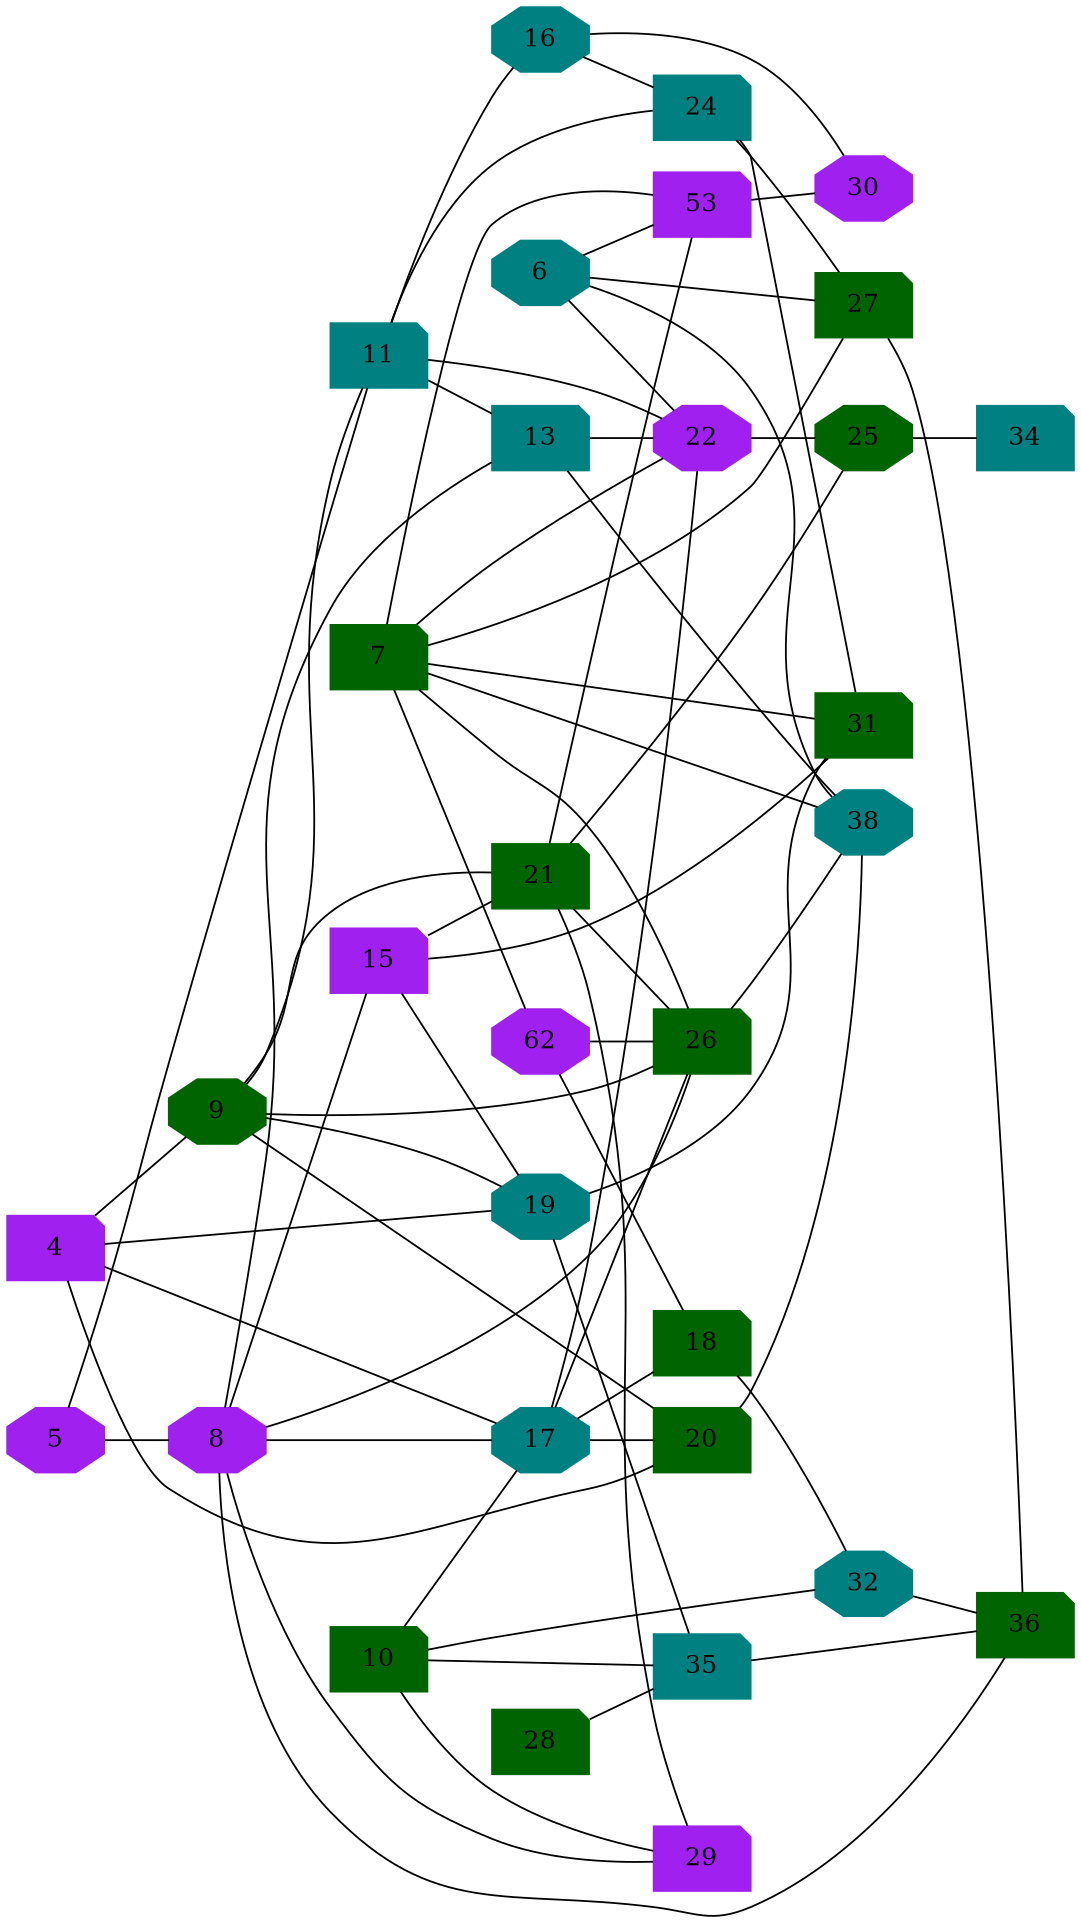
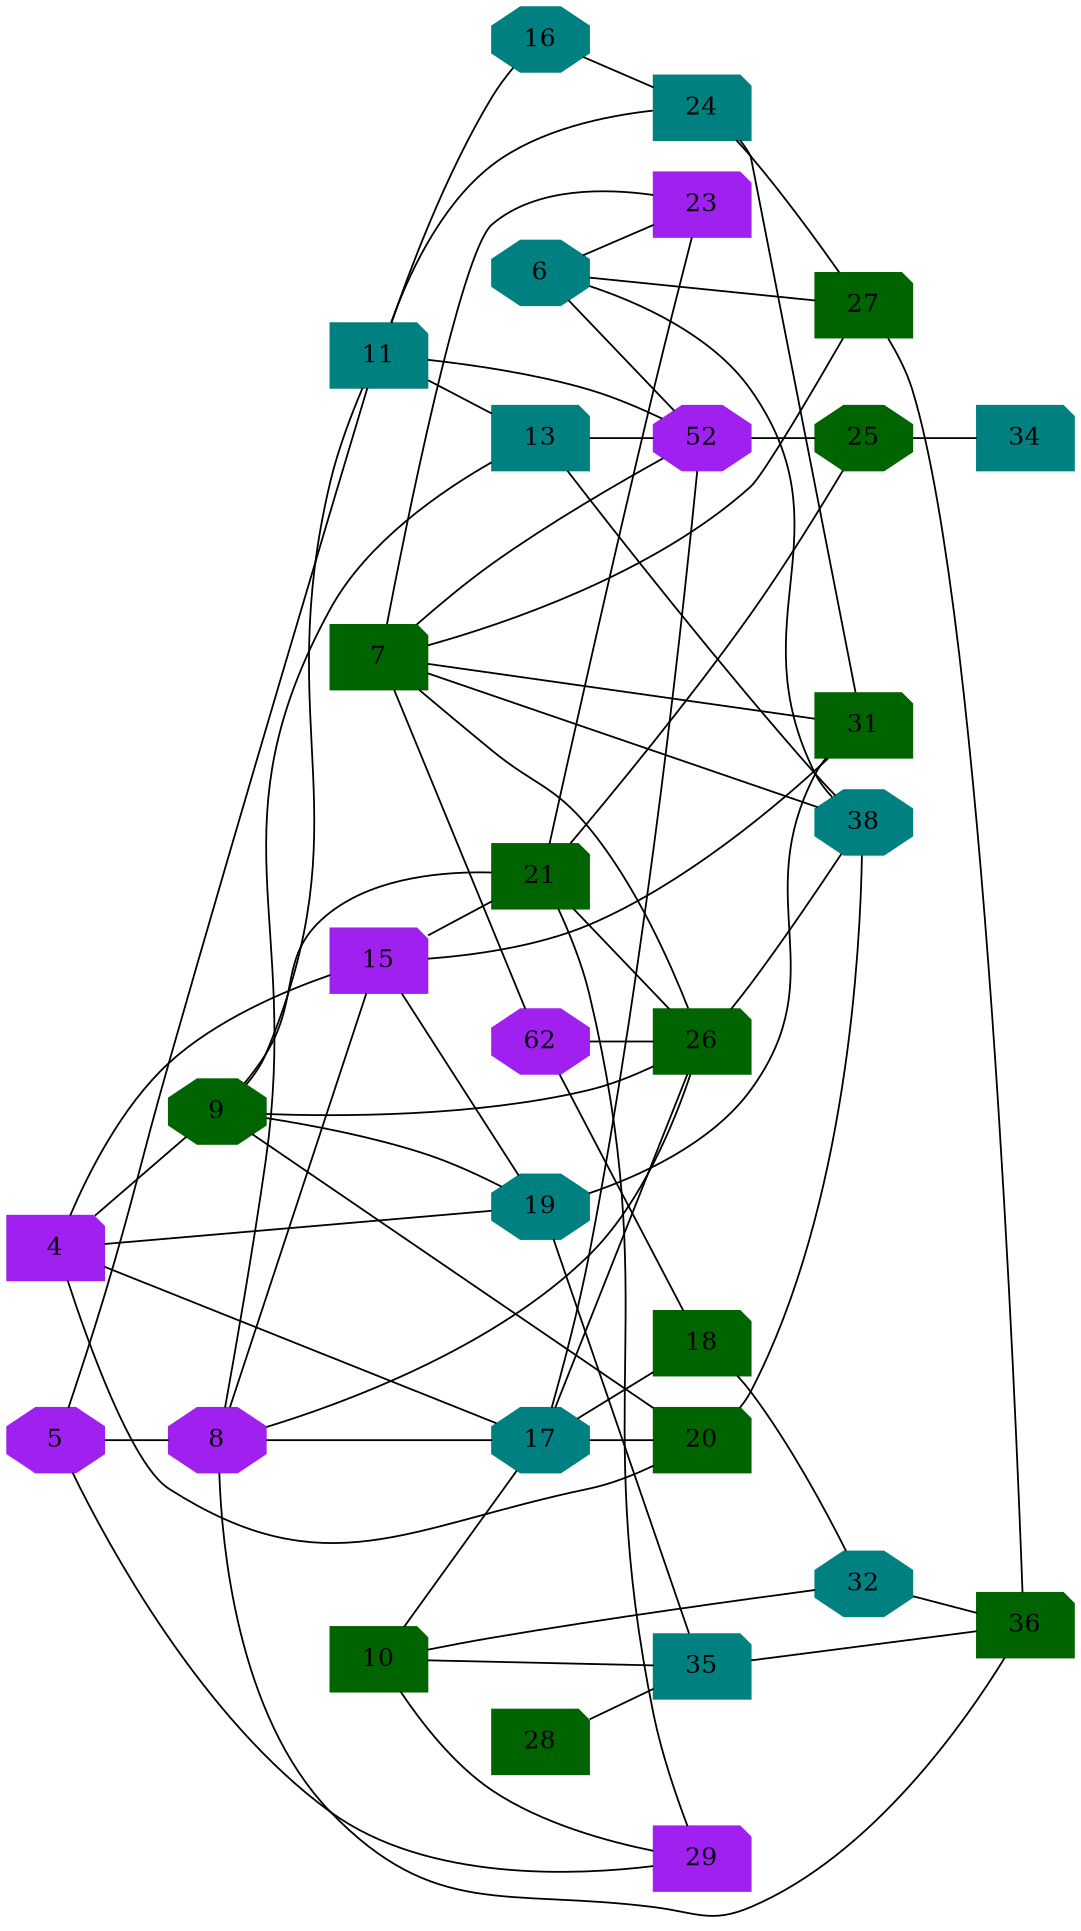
node "30": removed
node "53": label "53" -> "23"
node "22": label "22" -> "52"
edge "15" -- "4": added
edge "8" -- "29": now "5" -- "29"
